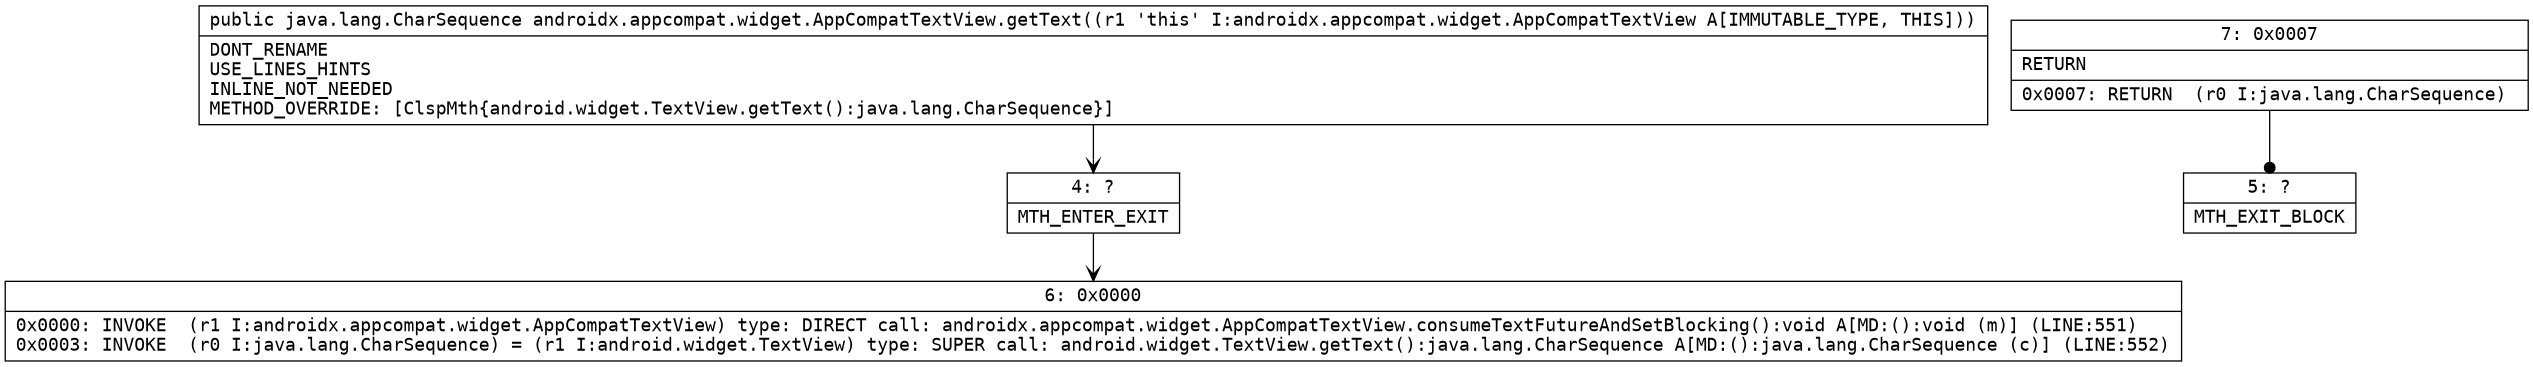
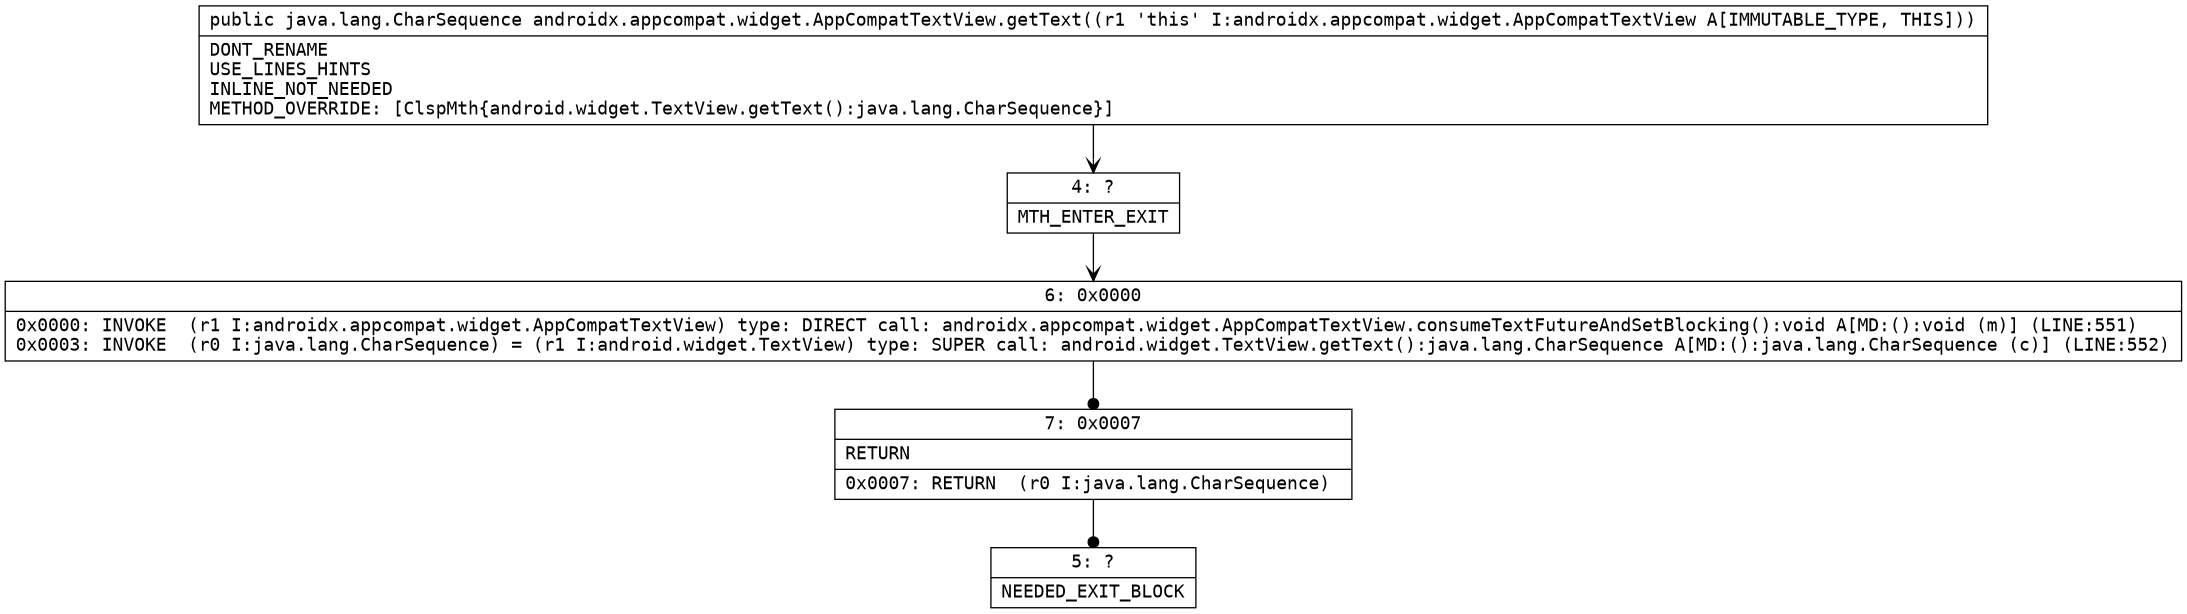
node "5: ?": text "MTH_EXIT_BLOCK" -> "NEEDED_EXIT_BLOCK"
edge "6: 0x0000" -> "7: 0x0007": added
